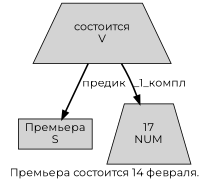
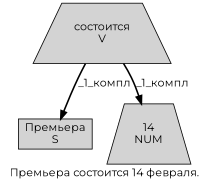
edge "состоится V" -> "Премьера S": label "предик" -> "_1_компл"
node "17 NUM": label "17 NUM" -> "14 NUM"
